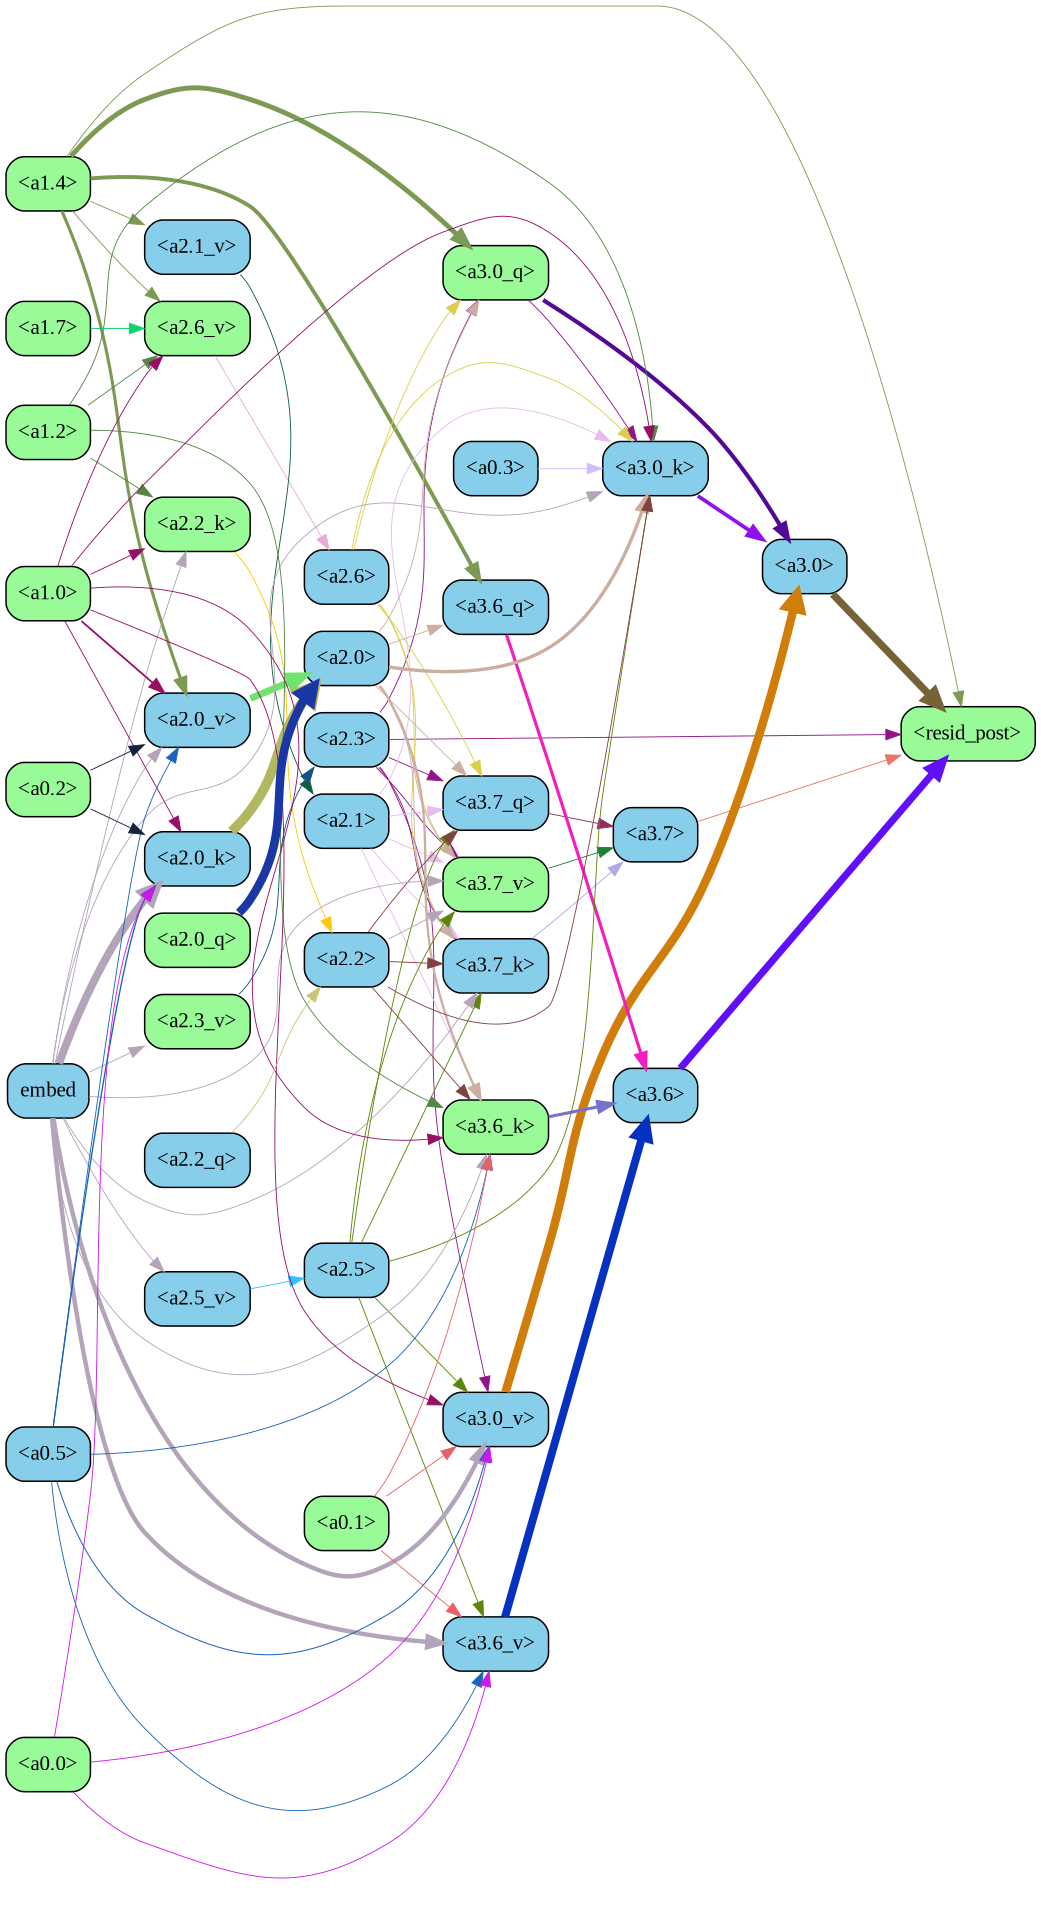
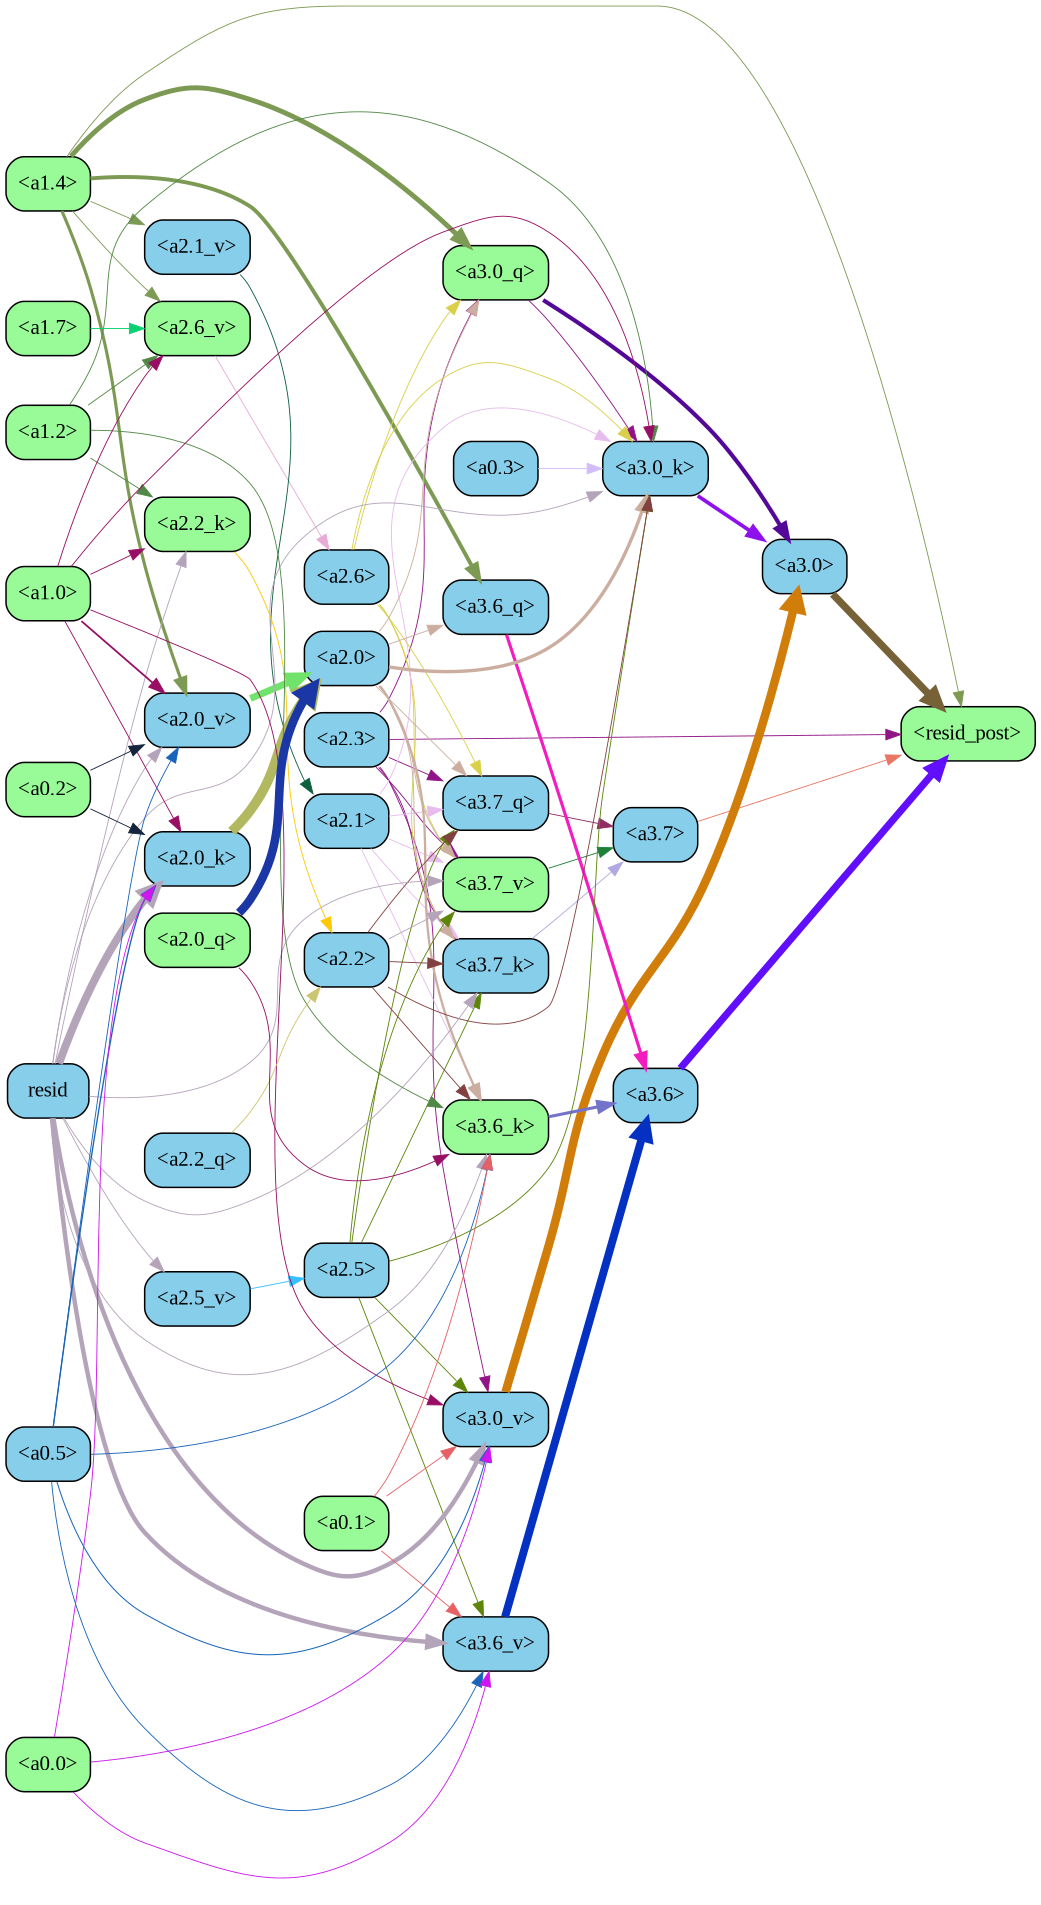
edge "<a1.0>" -> "<a3.6_k>": now "<a2.0_q>" -> "<a3.6_k>"
node "<a2.3_v>": removed
node "embed": label "embed" -> "resid"
